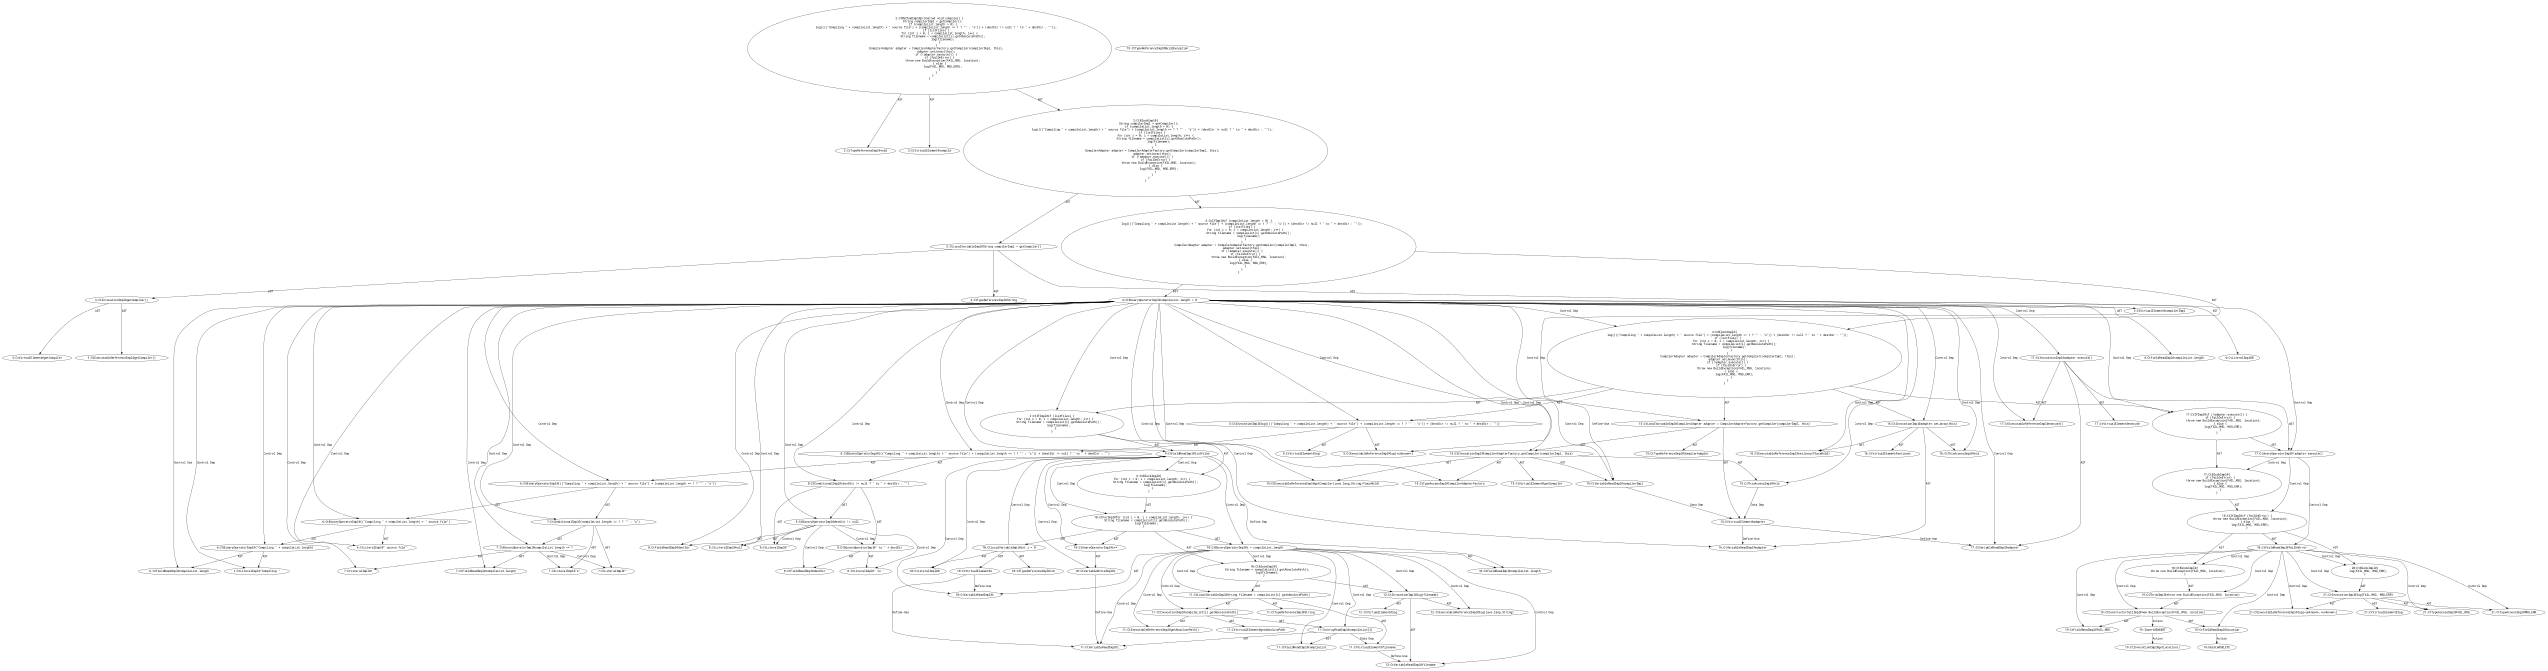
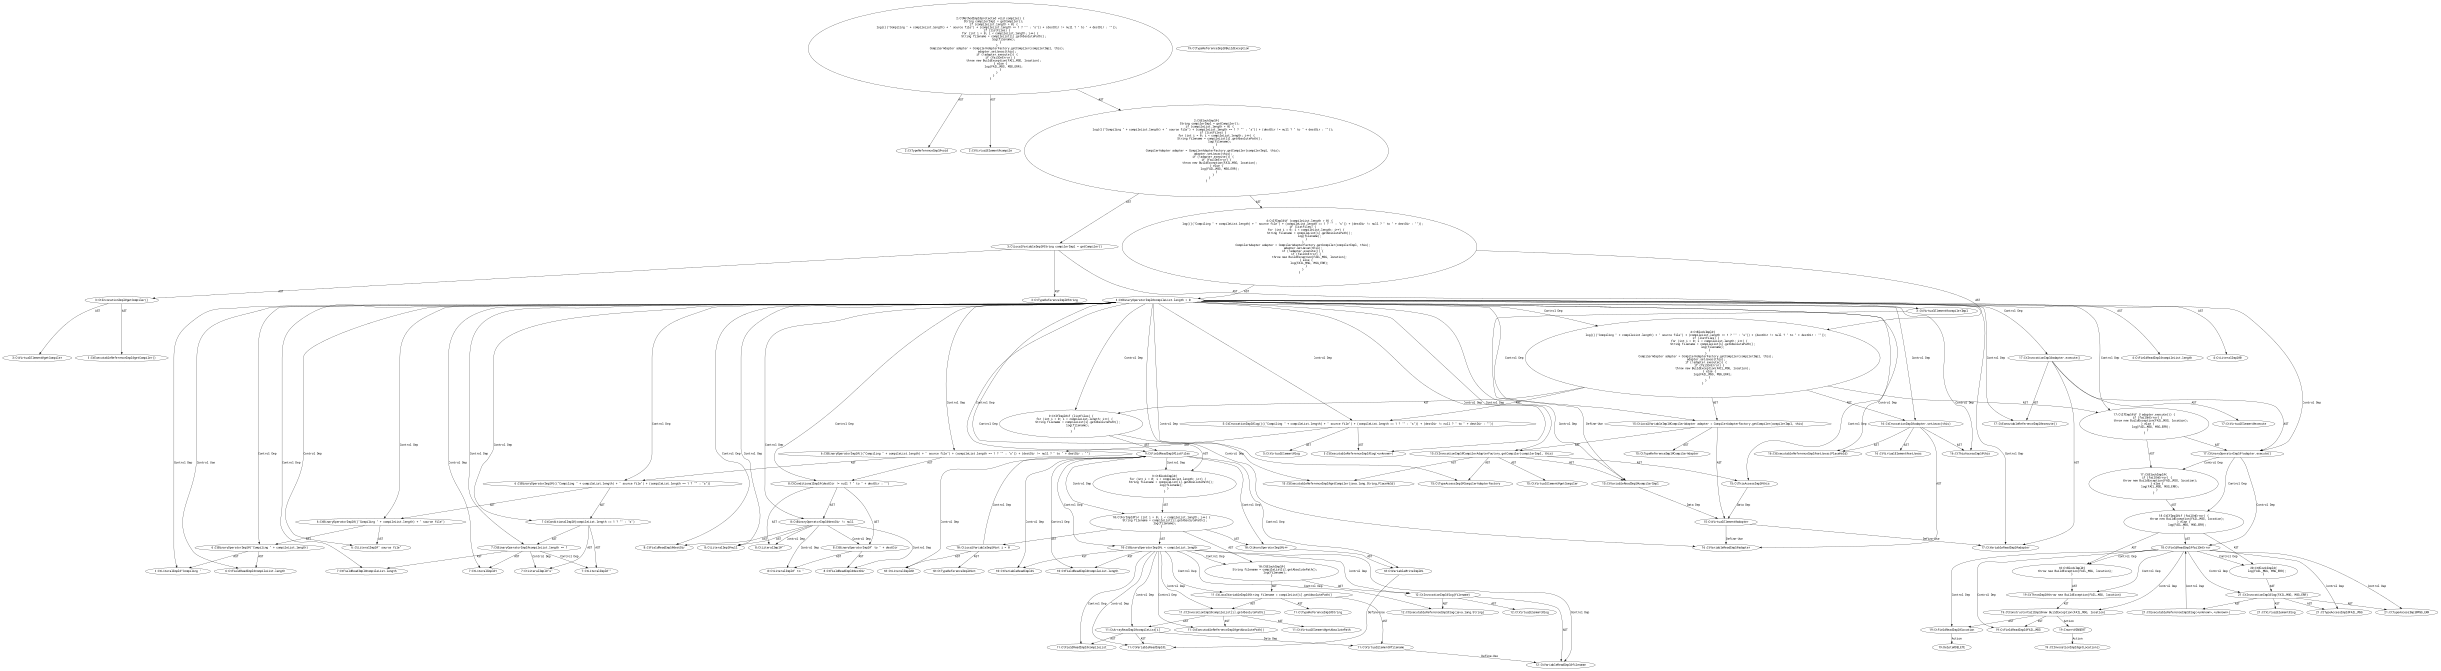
edge "9:CtFieldReadImpl@listFiles" -> "10:CtFieldReadImpl@compileList.length": label "Define Dep" -> "Control Dep"
node "10:CtVirtualElement@i": removed
edge "18:CtFieldReadImpl@failOnError" -> "21:CtExecutableReferenceImpl@log(<unknown>,<unknown>)": reversed
